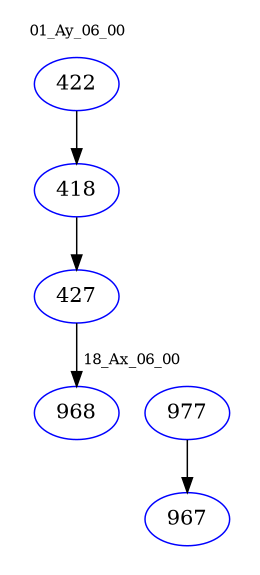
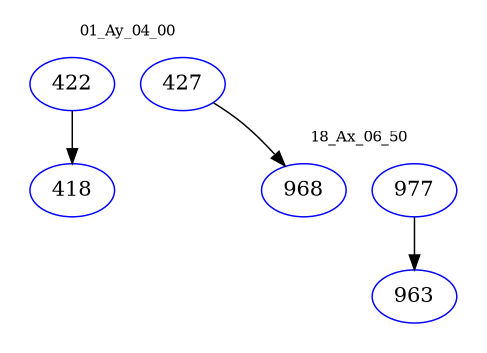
cluster "01_Ay_06_00": label "01_Ay_06_00" -> "01_Ay_04_00"
edge "418" -> "427": removed
cluster "18_Ax_06_00": label "18_Ax_06_00" -> "18_Ax_06_50"
node "967": label "967" -> "963"
